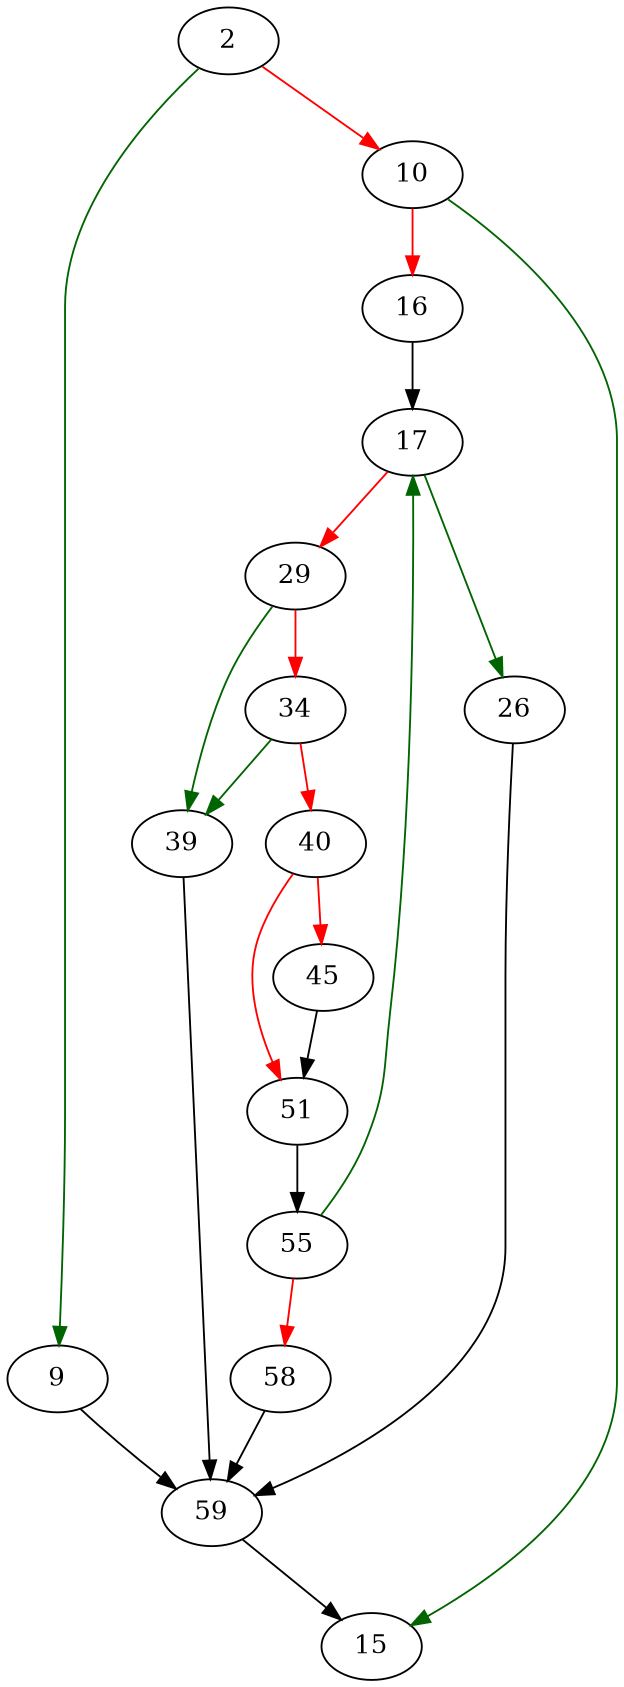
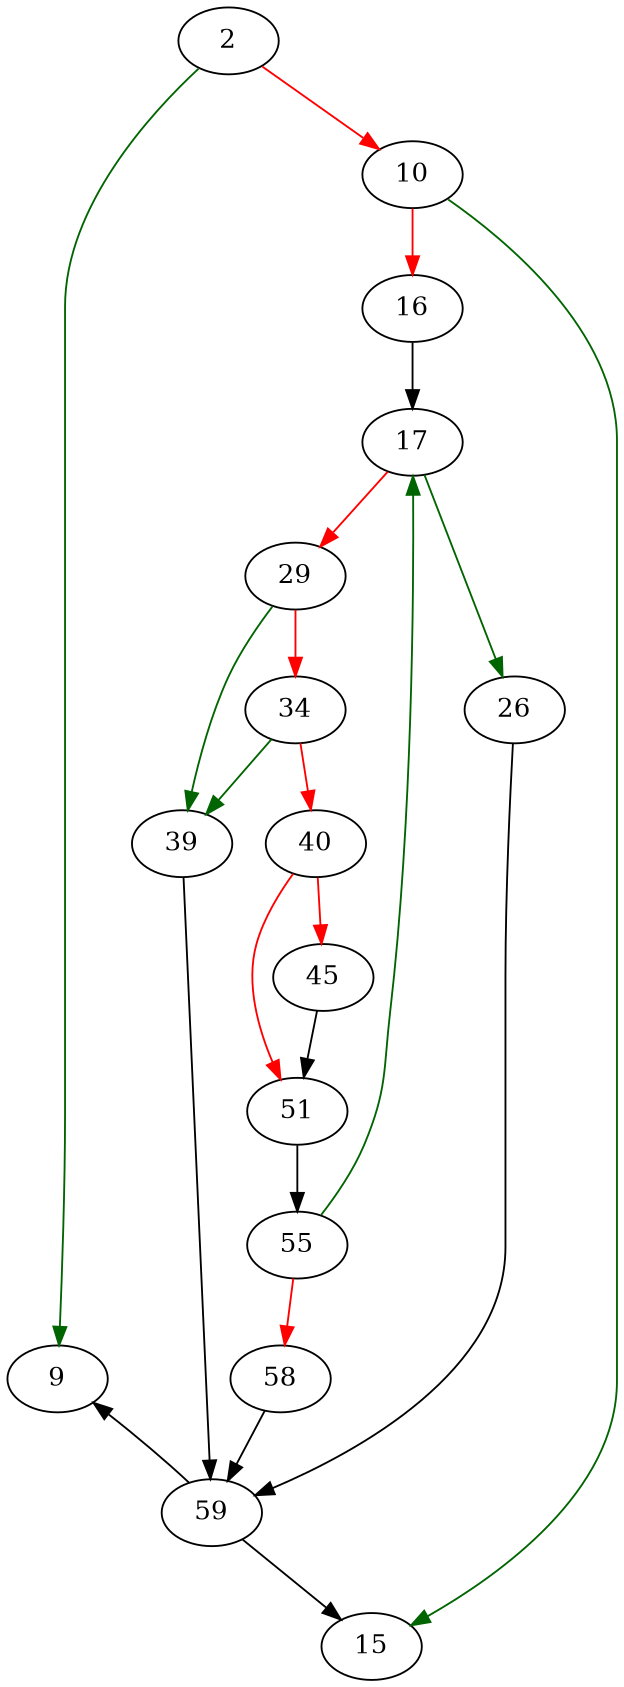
edge "9" -> "59": reversed
